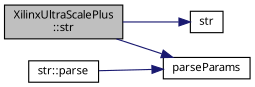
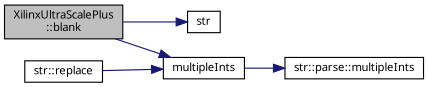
node "XilinxUltraScalePlus ::str": label "XilinxUltraScalePlus ::str" -> "XilinxUltraScalePlus ::blank"
node "parseParams": label "parseParams" -> "multipleInts"
node "str::parse::multipleInts": added
node "str::parse": label "str::parse" -> "str::replace"
